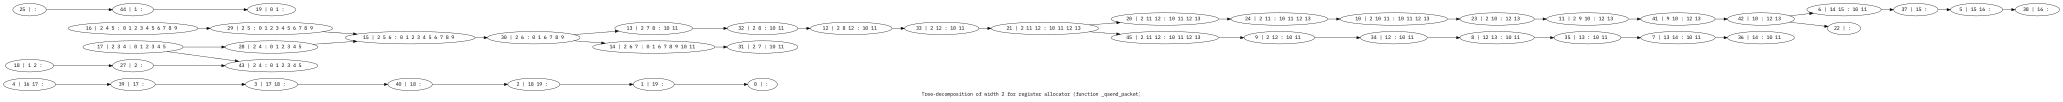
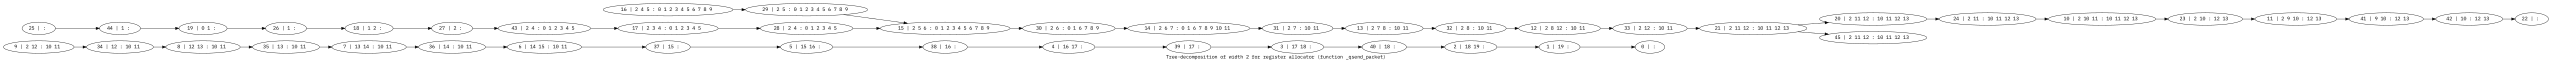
edge "42 | 10 : 12 13" -> "6 | 14 15 : 10 11": now "36 | 14 : 10 11" -> "6 | 14 15 : 10 11"
node "26 | 1 :": added
edge "30 | 2 6 : 0 1 6 7 8 9" -> "13 | 2 7 8 : 10 11": now "31 | 2 7 : 10 11" -> "13 | 2 7 8 : 10 11"
edge "45 | 2 11 12 : 10 11 12 13" -> "9 | 2 12 : 10 11": removed
edge "38 | 16 :" -> "4 | 16 17 :": added
edge "17 | 2 3 4 : 0 1 2 3 4 5" -> "43 | 2 4 : 0 1 2 3 4 5": reversed
